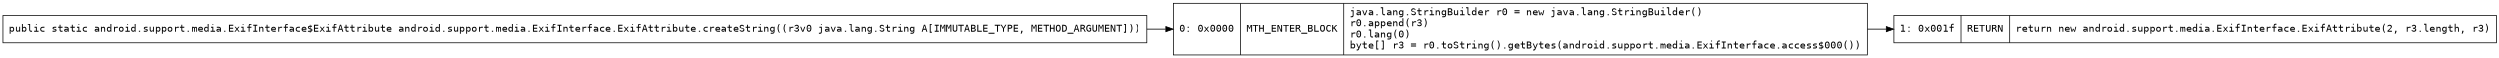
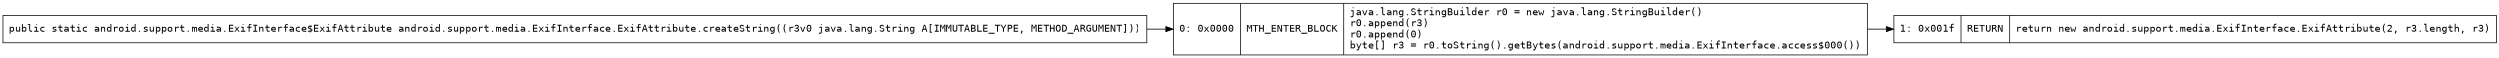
node "0: 0x0000": text "r0.lang(0)" -> "r0.append(0)"
